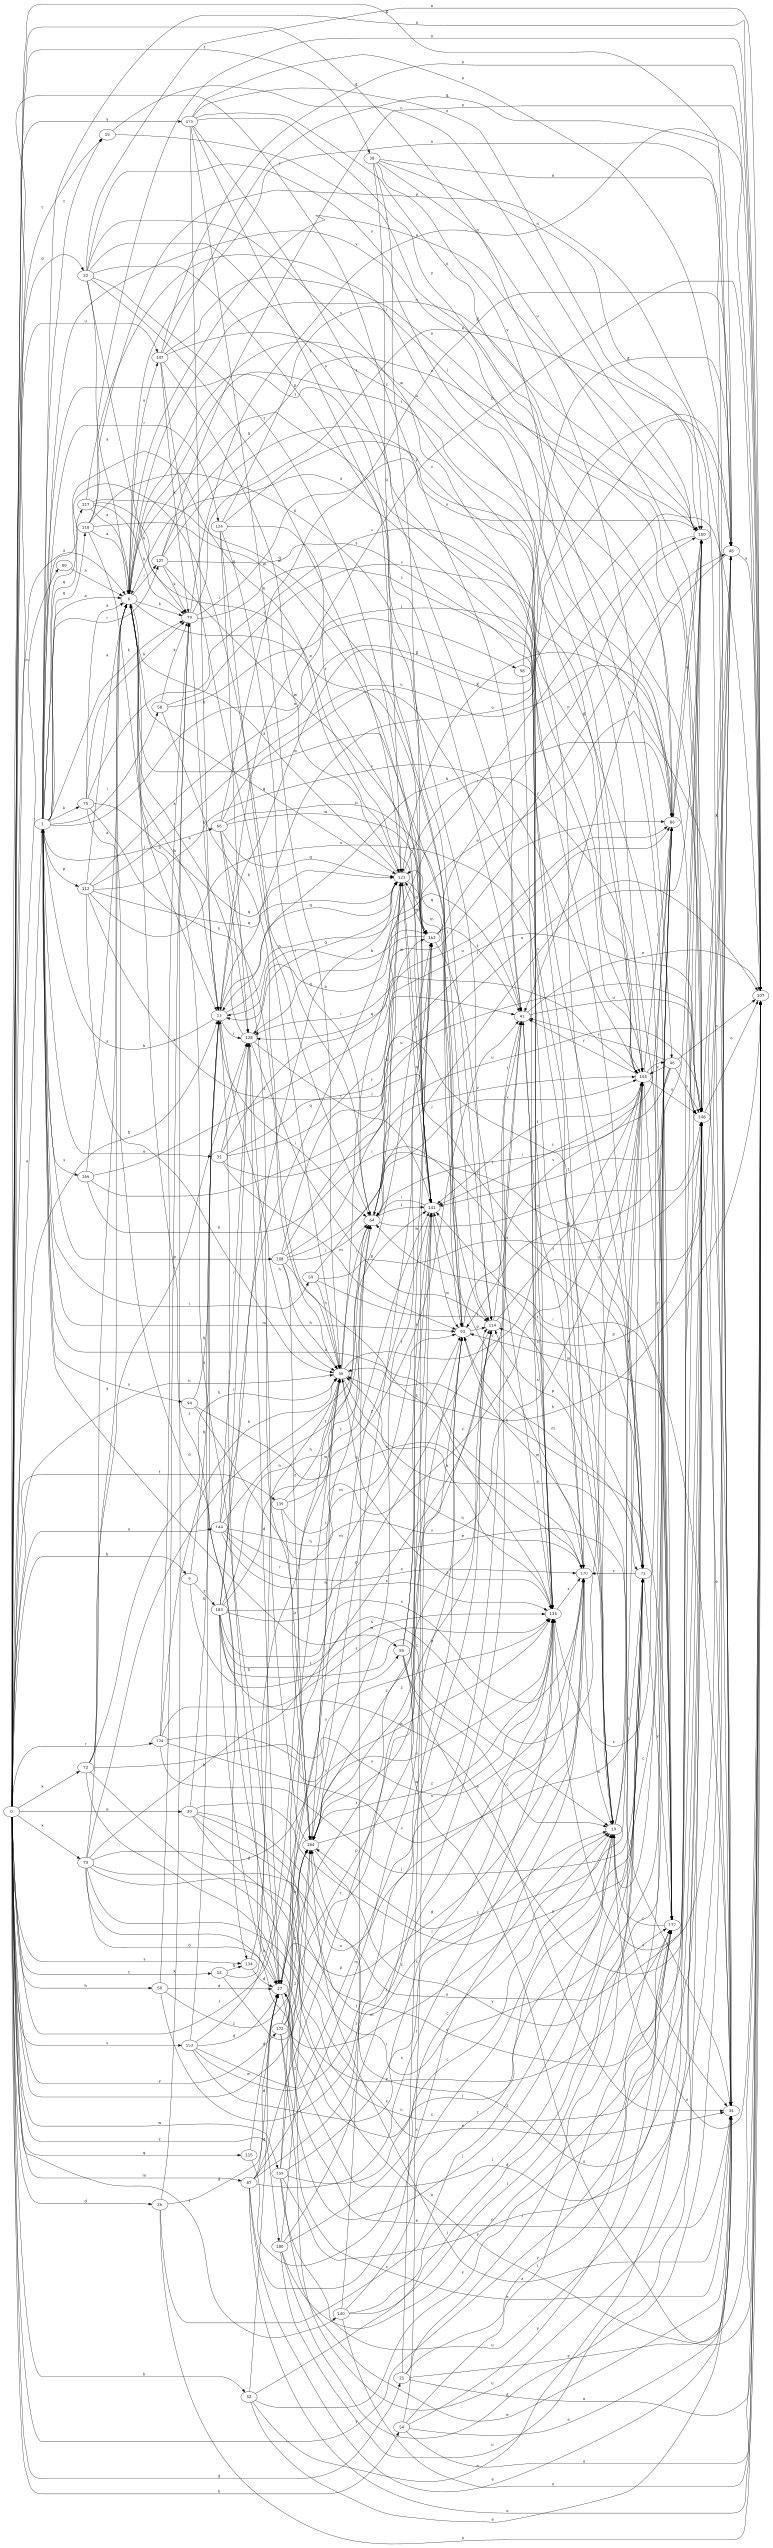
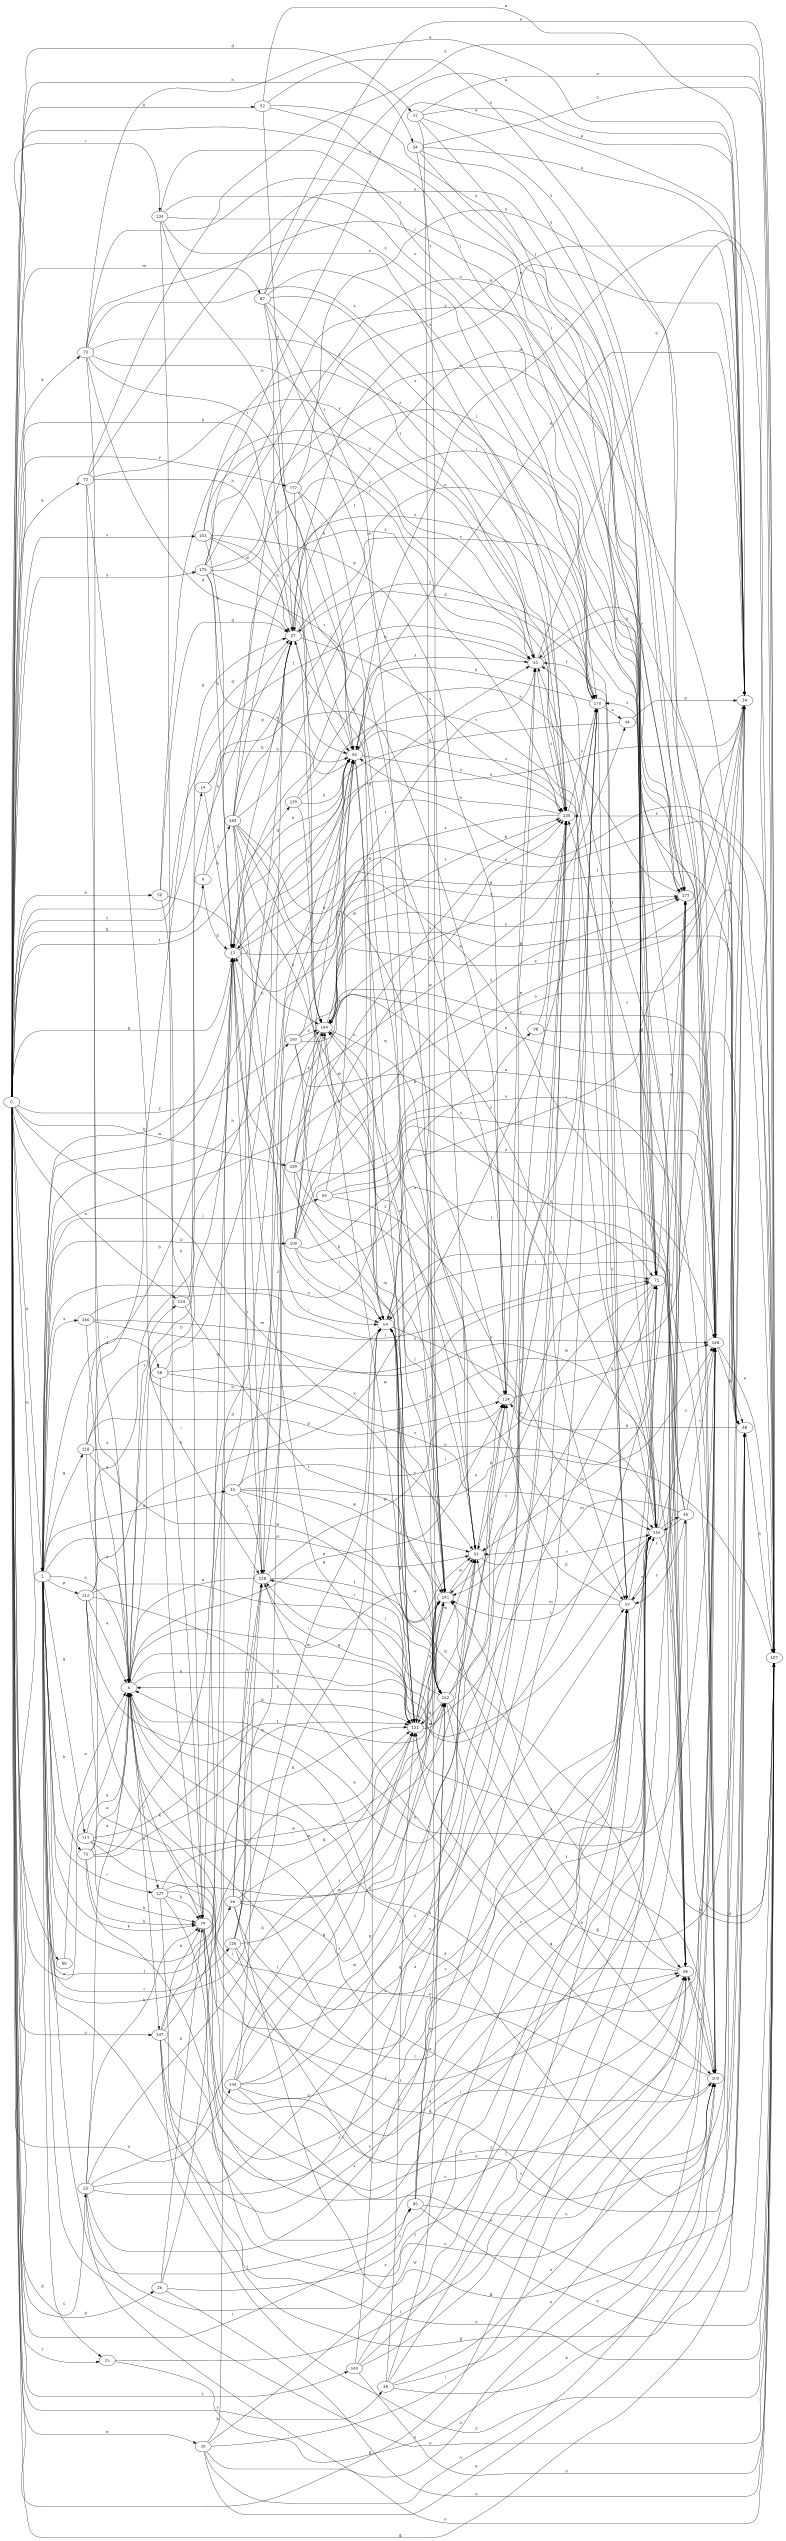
edge "94" -> "170": reversed
edge "14" -> "134": now "14" -> "13"
node "115": removed
